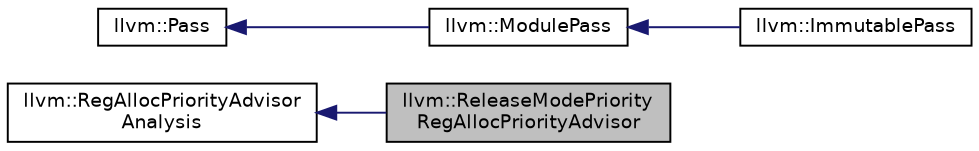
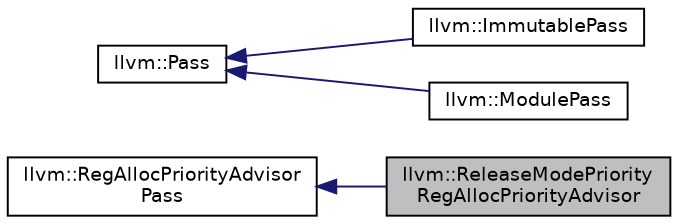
edge "llvm::ImmutablePass" -> "llvm::ModulePass": now "llvm::ImmutablePass" -> "llvm::Pass"
node "llvm::RegAllocPriorityAdvisor Analysis": label "llvm::RegAllocPriorityAdvisor Analysis" -> "llvm::RegAllocPriorityAdvisor Pass"
